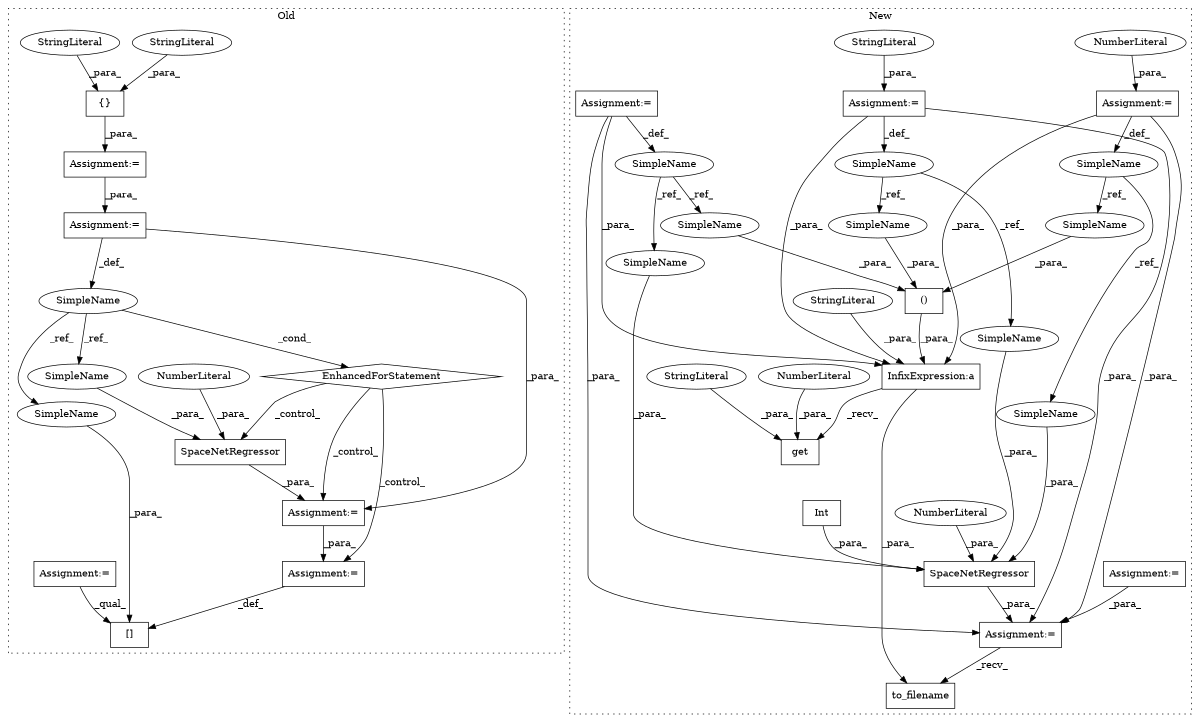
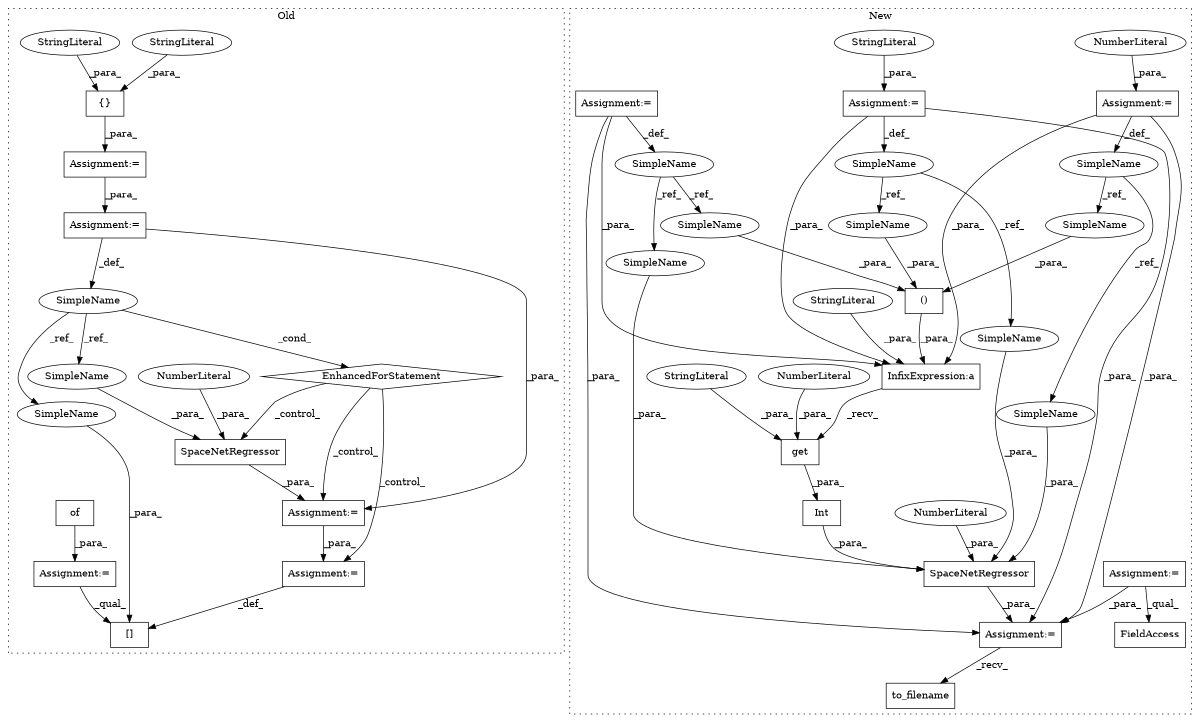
edge "get" -> "Int": added, label "_para_"
node "of": added
edge "InfixExpression:a" -> "to_filename": removed, label "_para_"
node "FieldAccess": added
